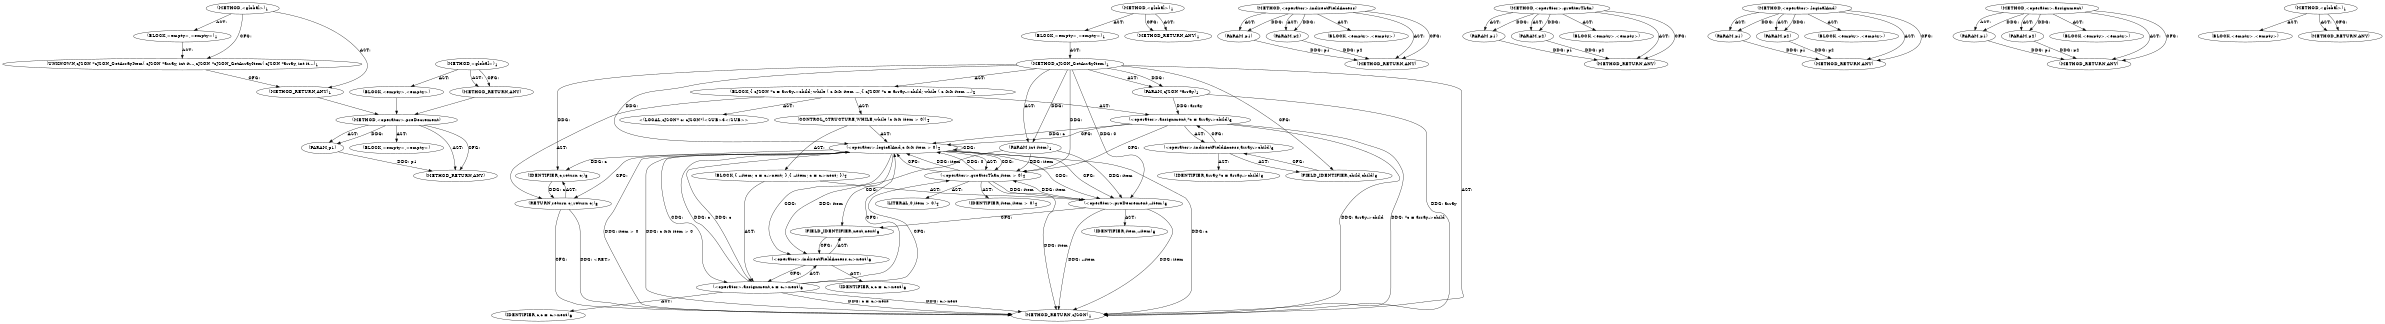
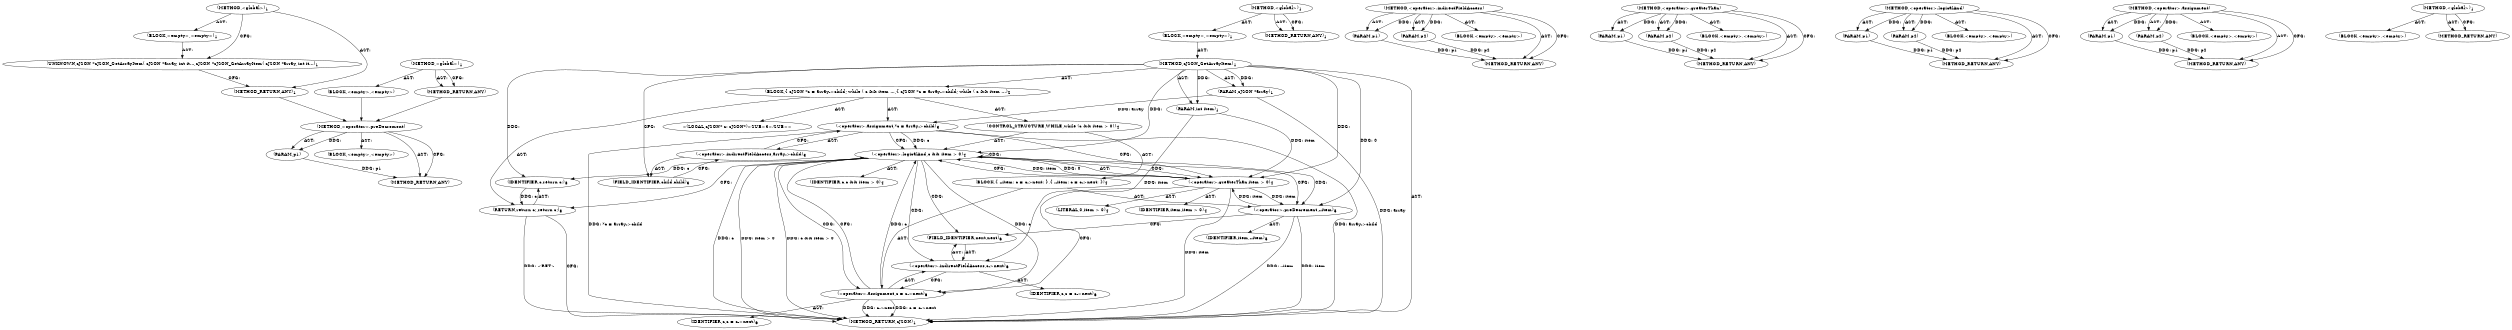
edge "(PARAM,int item)" -> "(<operator>.preDecrement,--item)": removed, label "DDG: item"
node "(IDENTIFIER,array,*c = array->child)": removed
node "(IDENTIFIER,c,c && item > 0)": added
edge "(<operator>.assignment,c = c->next)" -> "(<operator>.greaterThan,item > 0)": reversed
edge "(FIELD_IDENTIFIER,next,next)" -> "(<operator>.indirectFieldAccess,c->next)": label "CFG: " -> "AST: "
